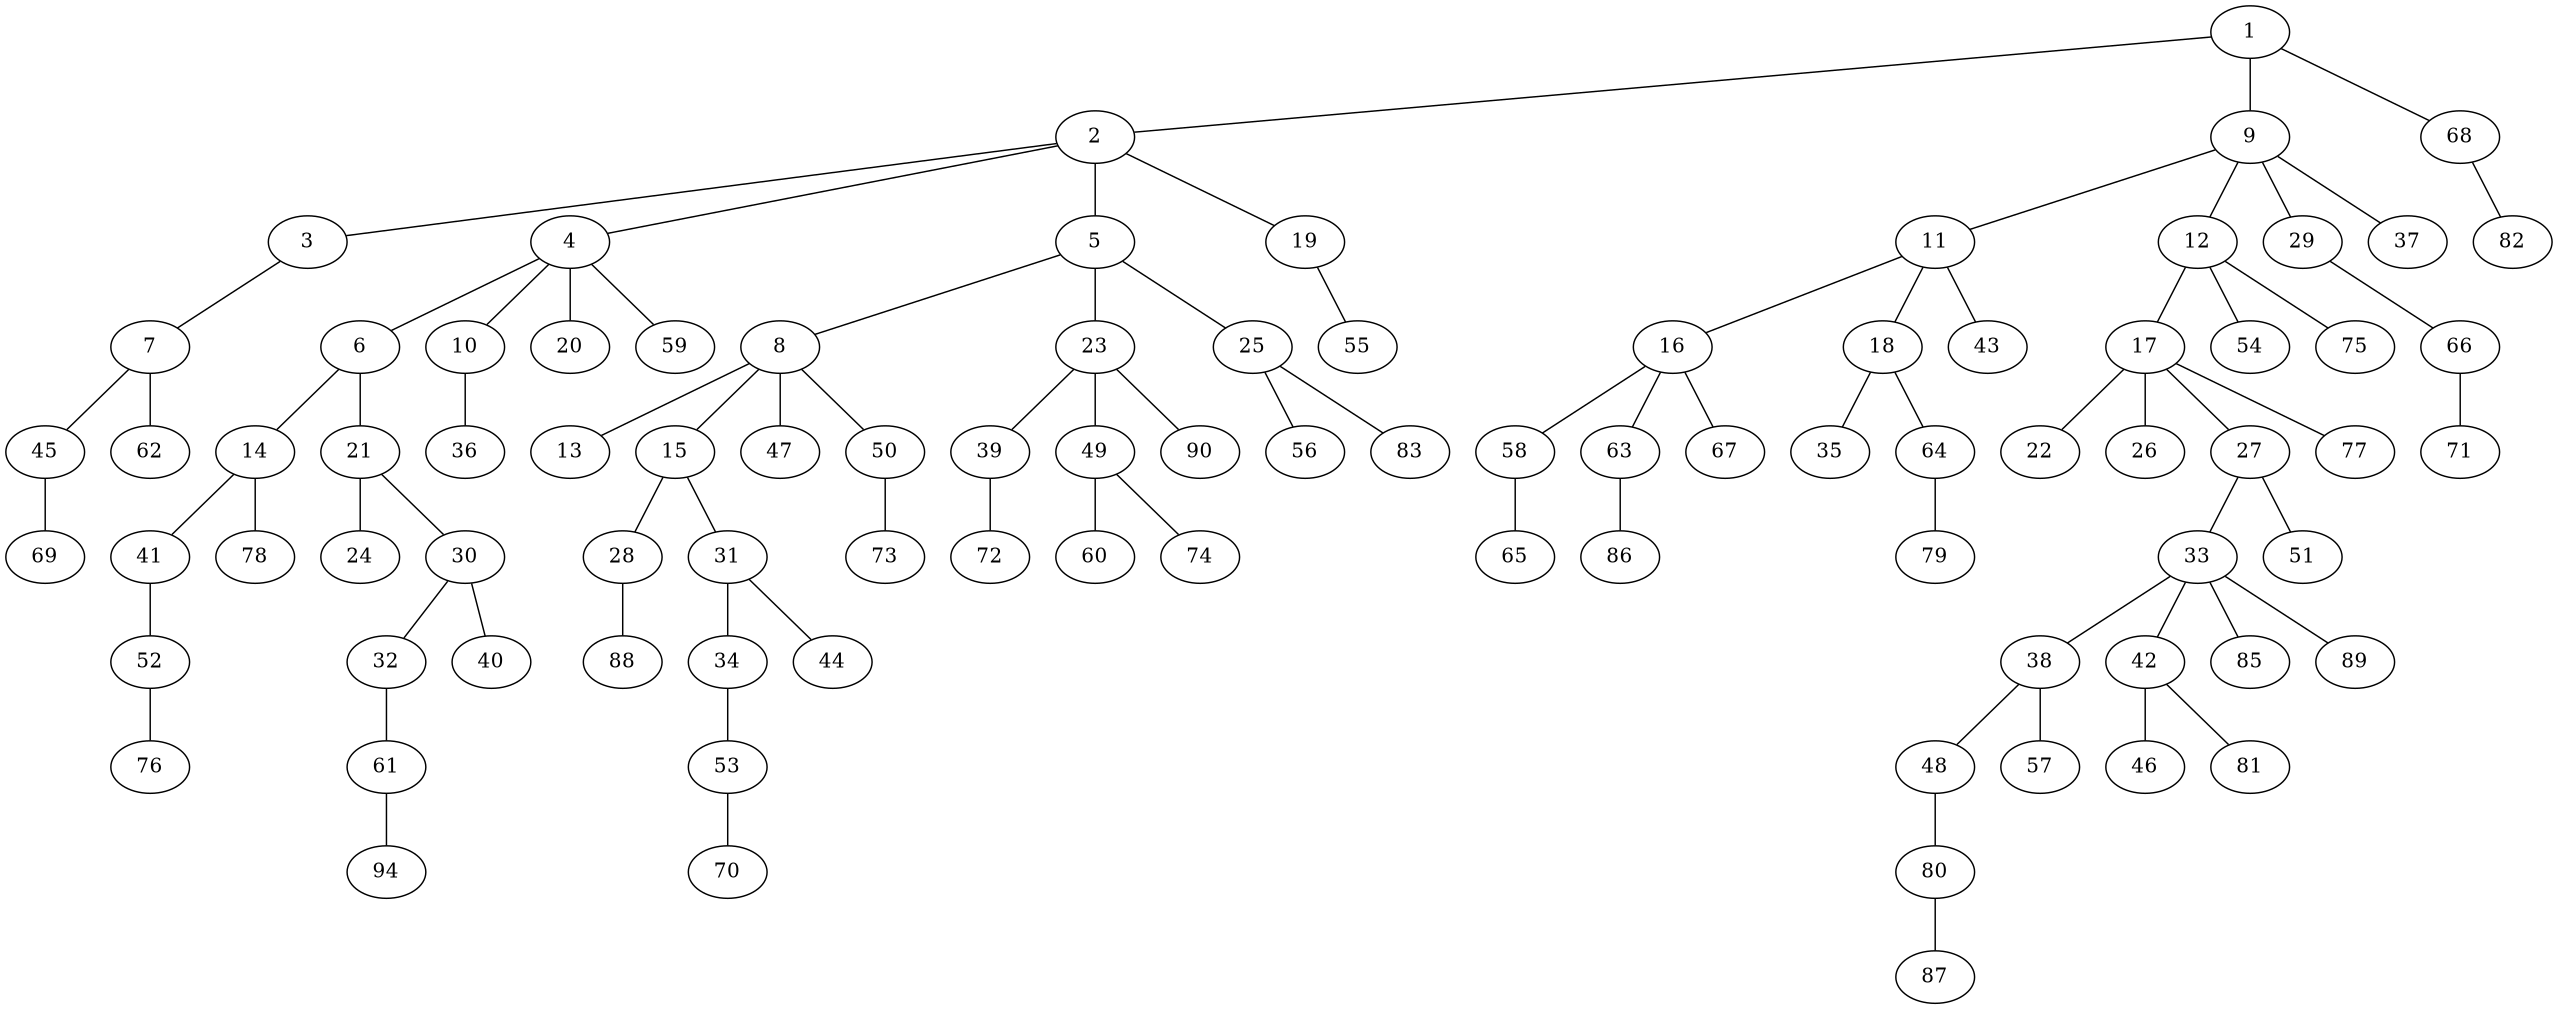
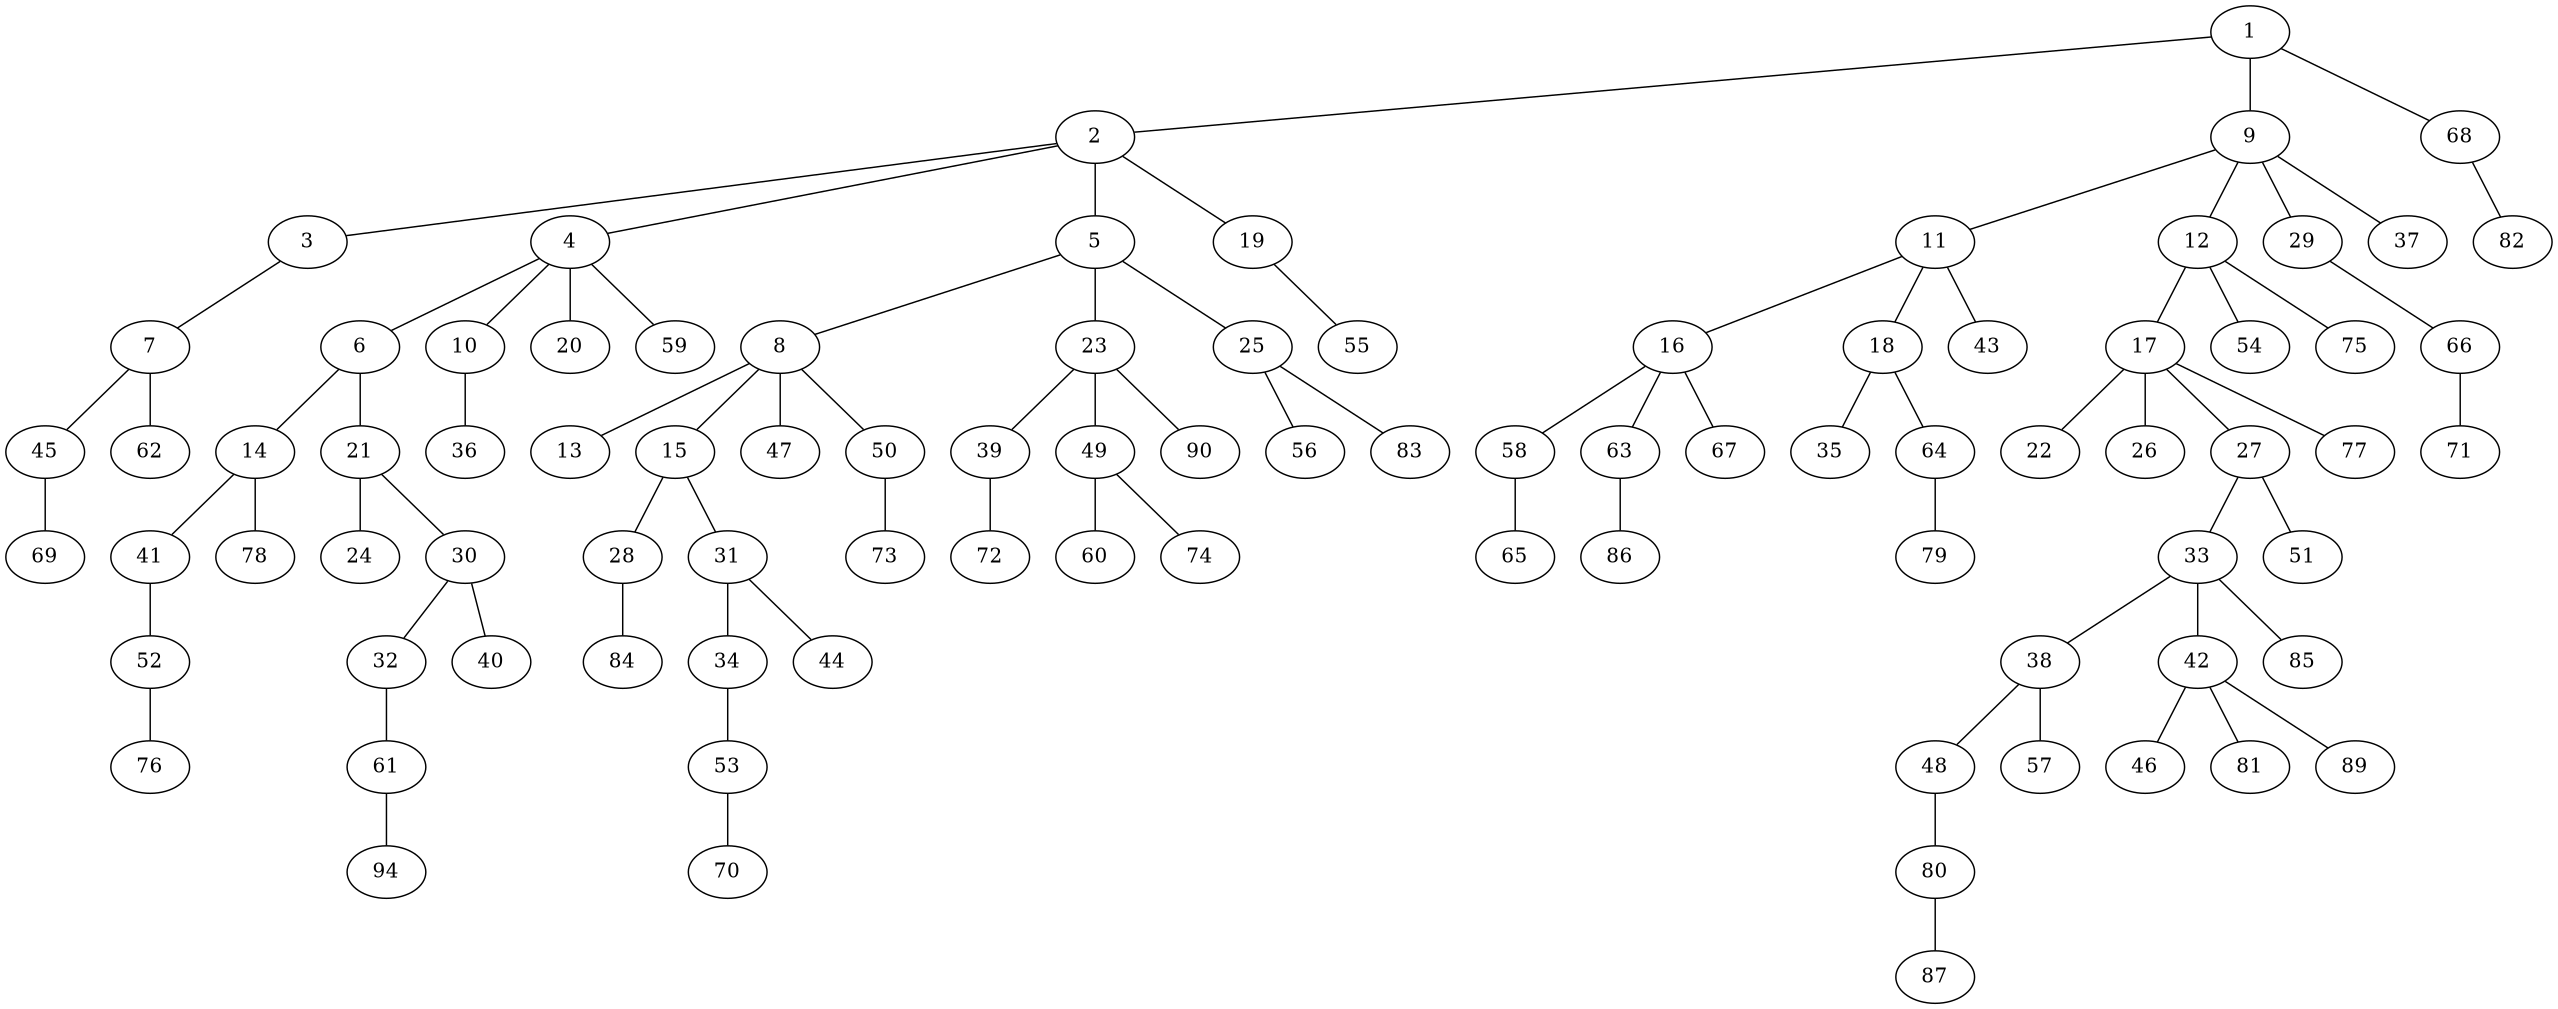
edge "33" -- "89": now "42" -- "89"
node "88": label "88" -> "84"
